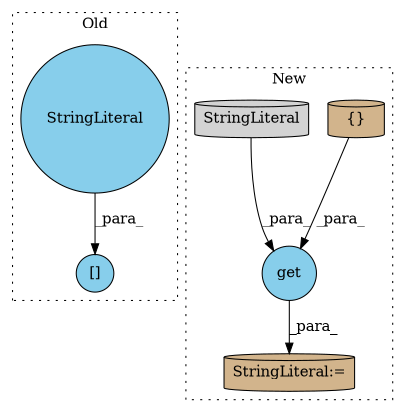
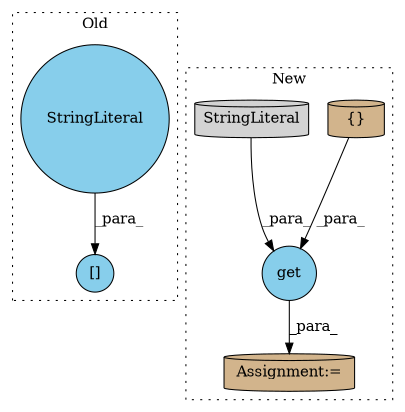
node "StringLiteral:=": label "StringLiteral:=" -> "Assignment:="
